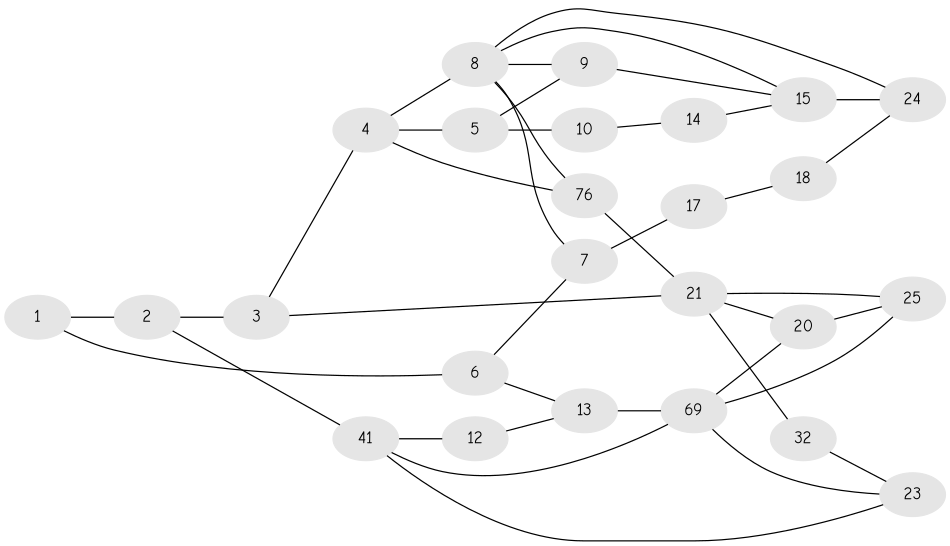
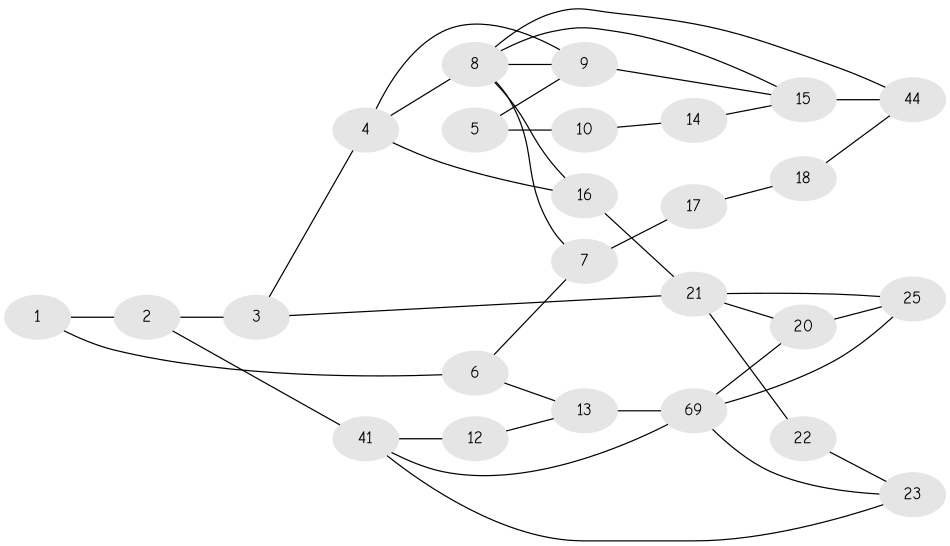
node "24": label "24" -> "44"
edge "4" -- "5": now "4" -- "9"
node "76": label "76" -> "16"
node "32": label "32" -> "22"
